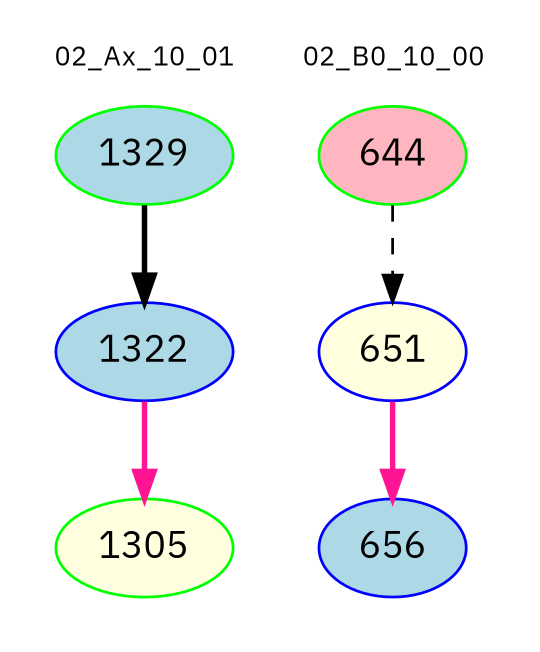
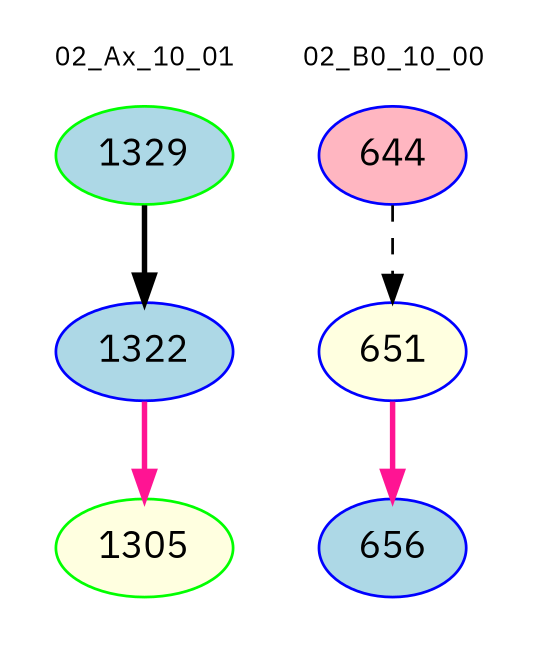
node "644": color green -> blue
